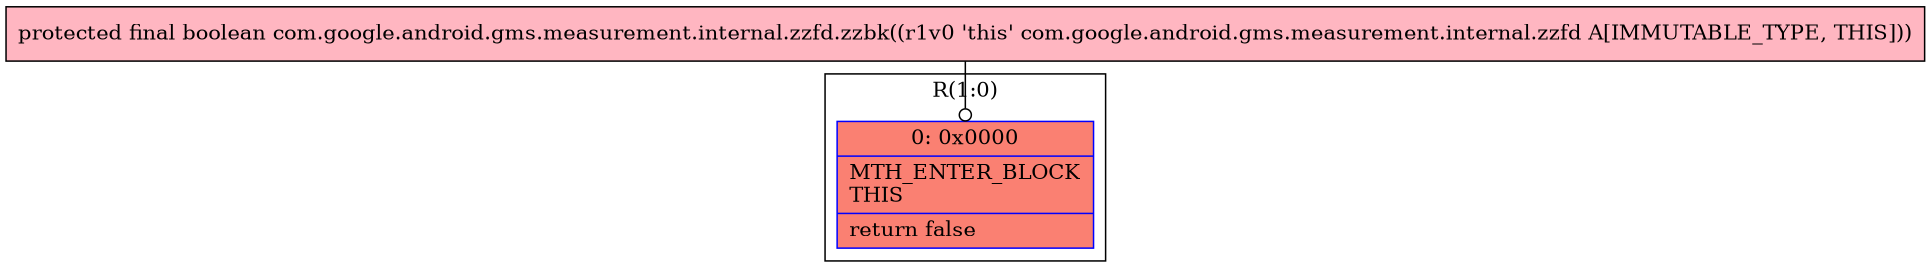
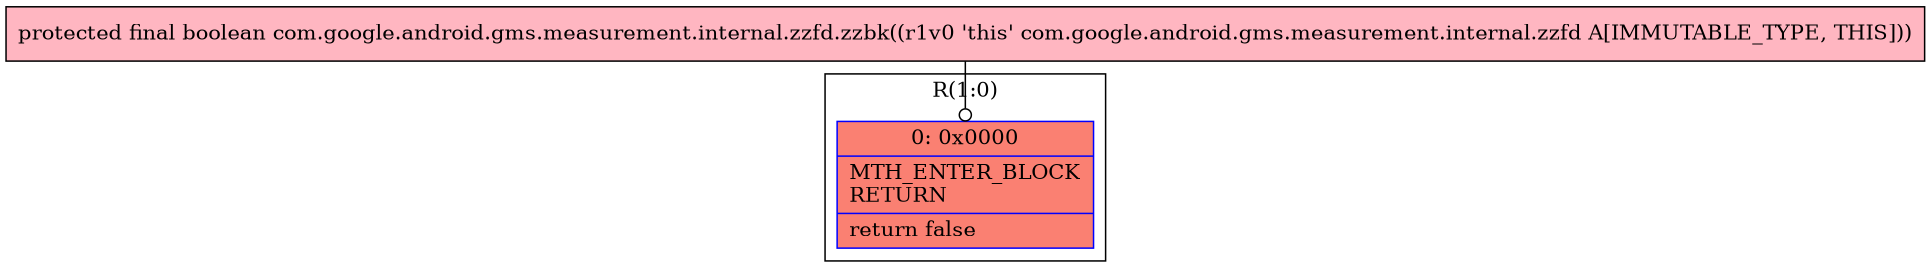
node "0: 0x0000": text "THIS" -> "RETURN"
